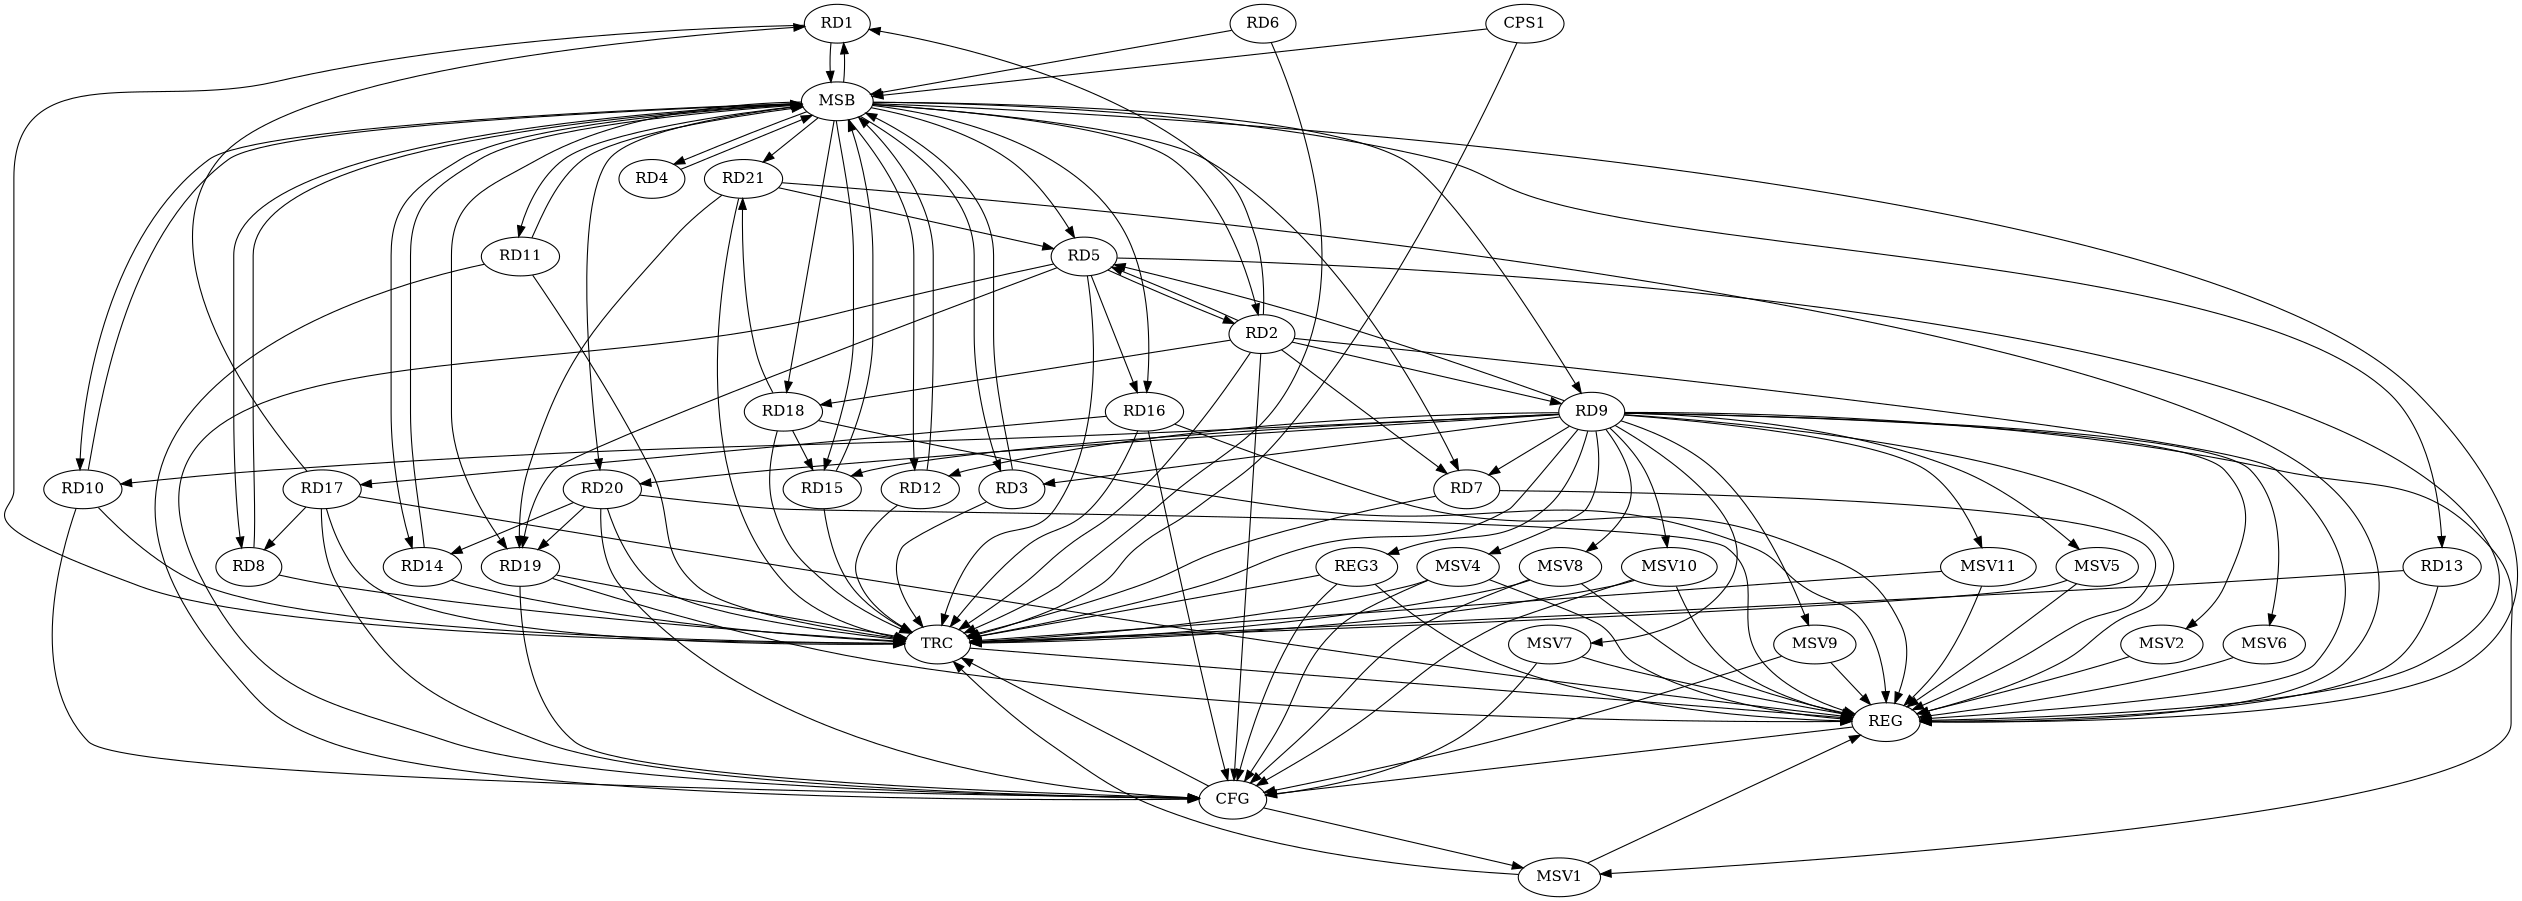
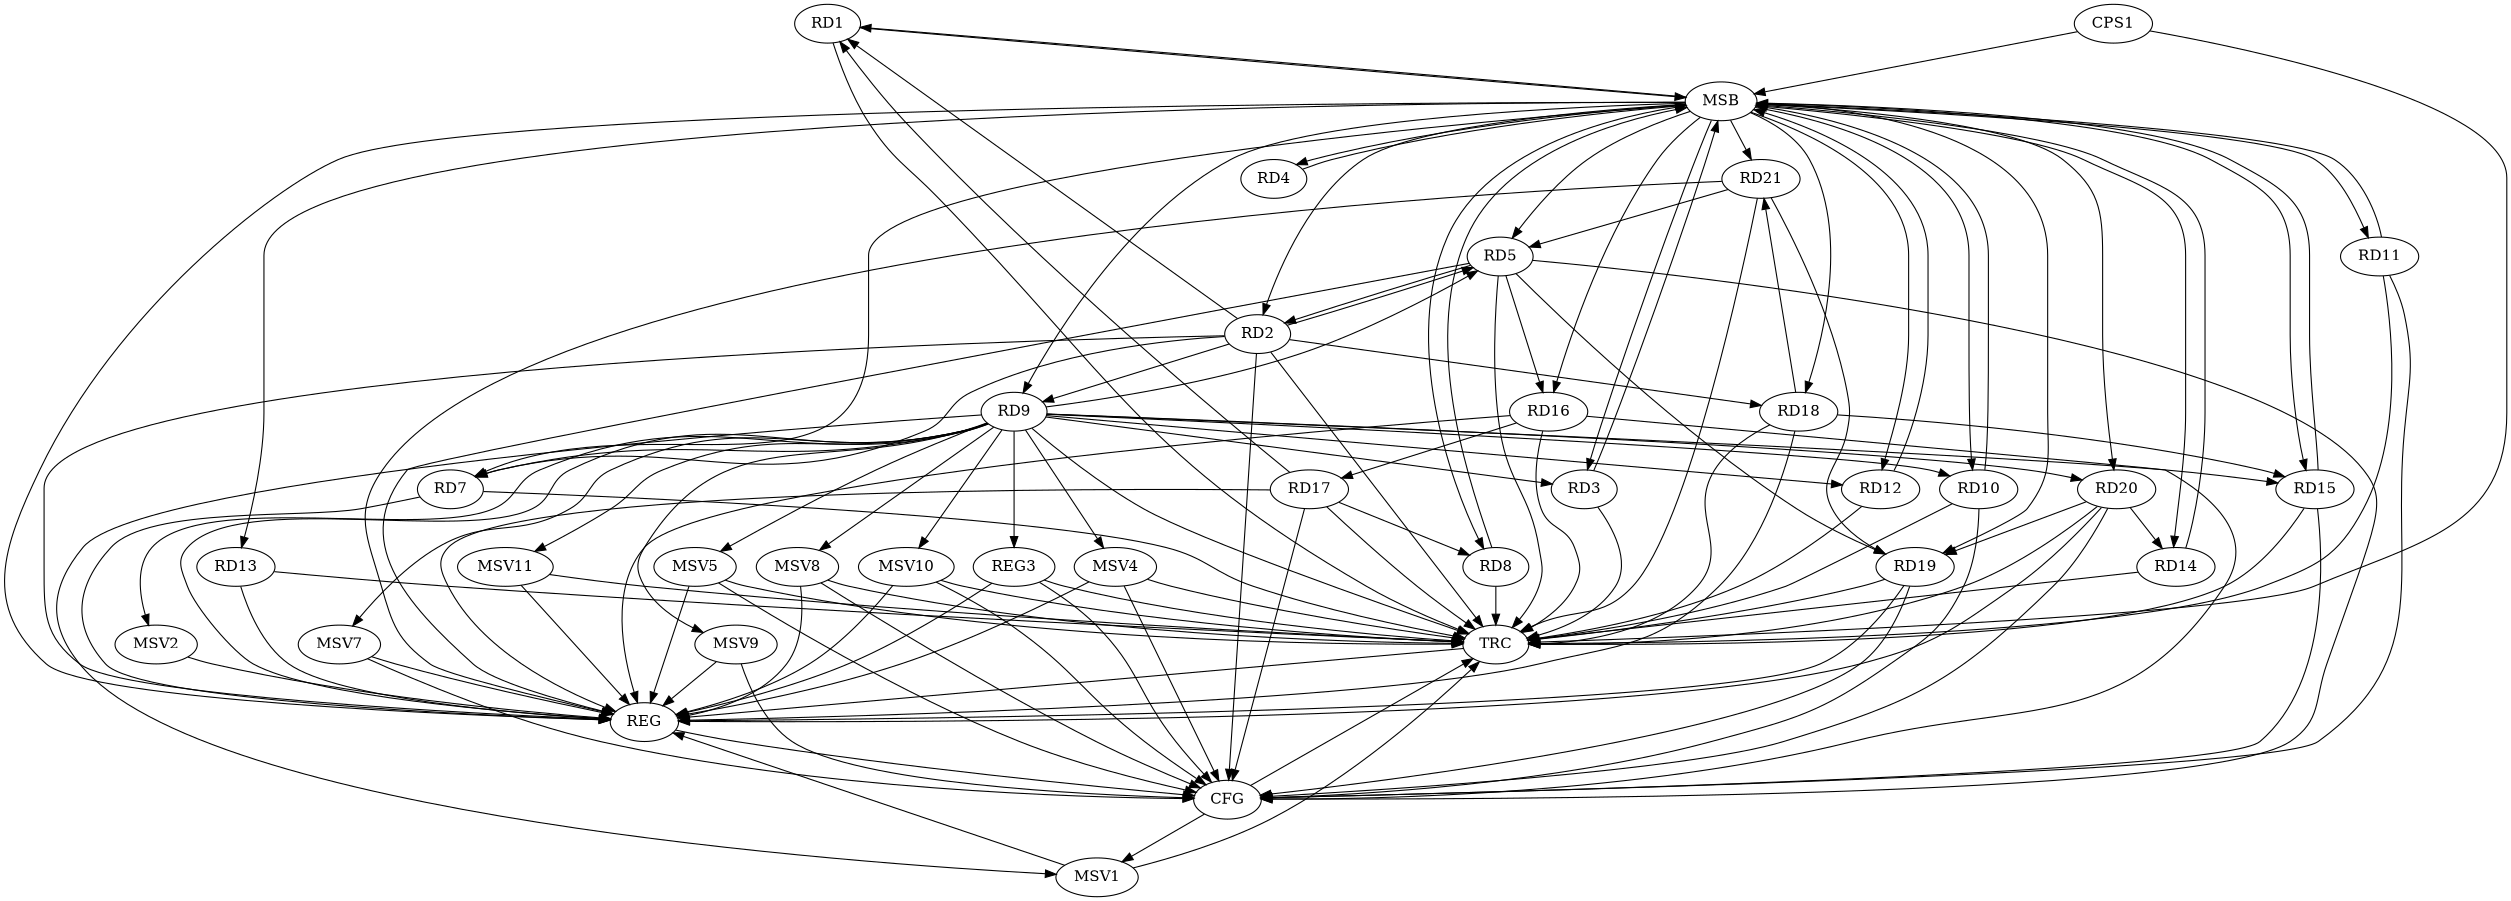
node "RD6": removed
node "MSV6": removed
edge "MSV5" -> "CFG": added
edge "RD15" -> "CFG": added
